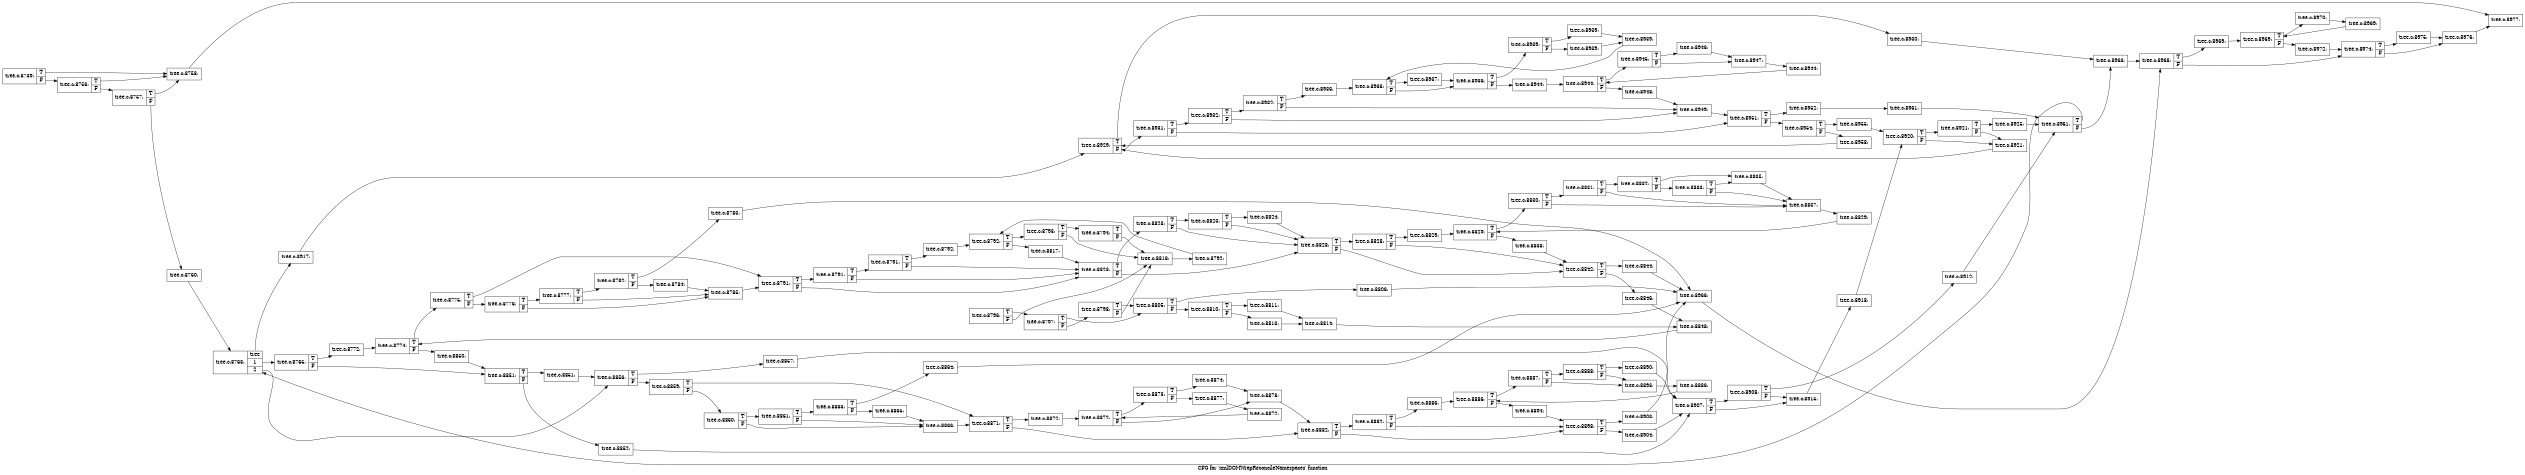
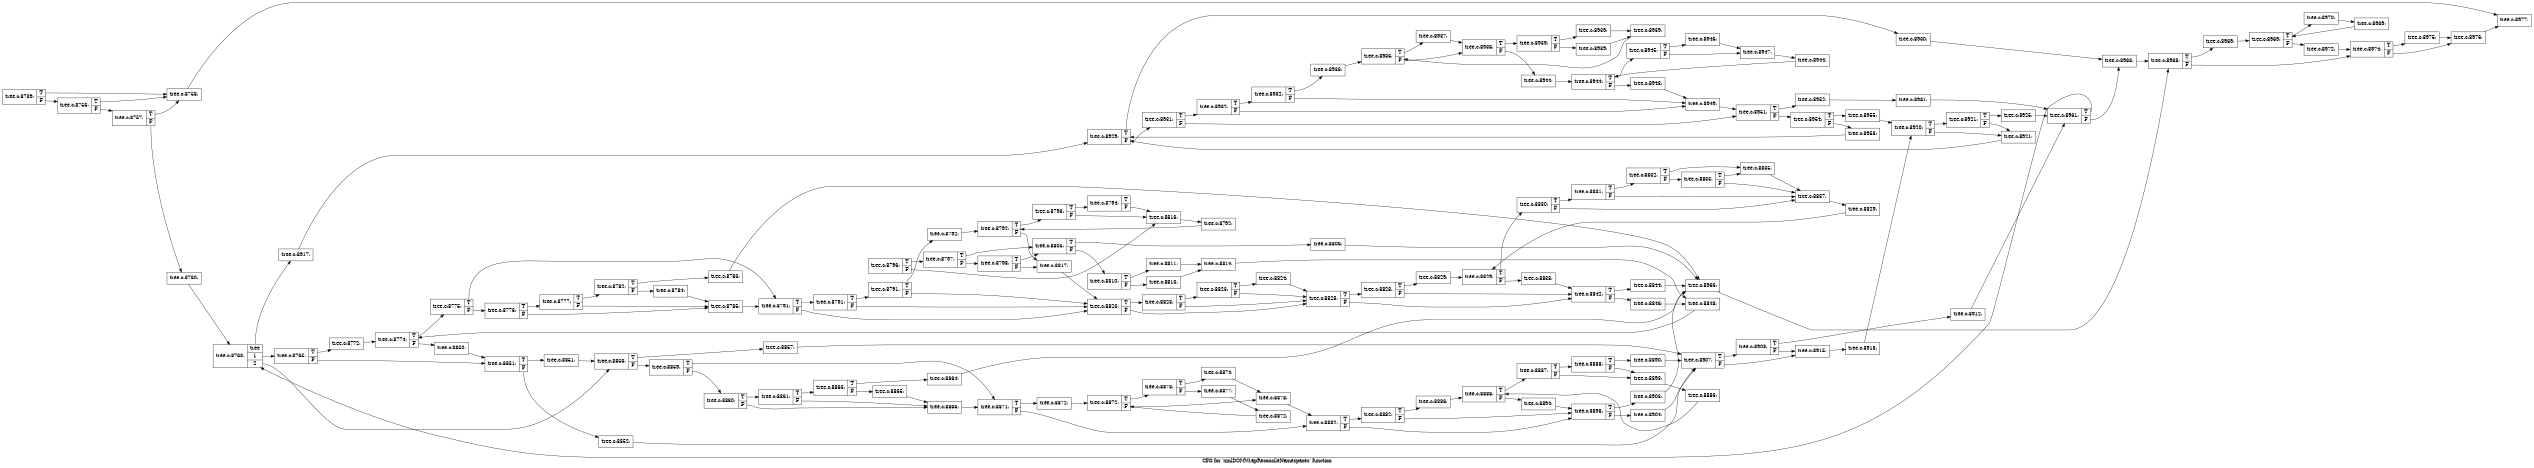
edge "tree.c:8798:" -> "tree.c:8816:": now "tree.c:8798:" -> "tree.c:8817:"
